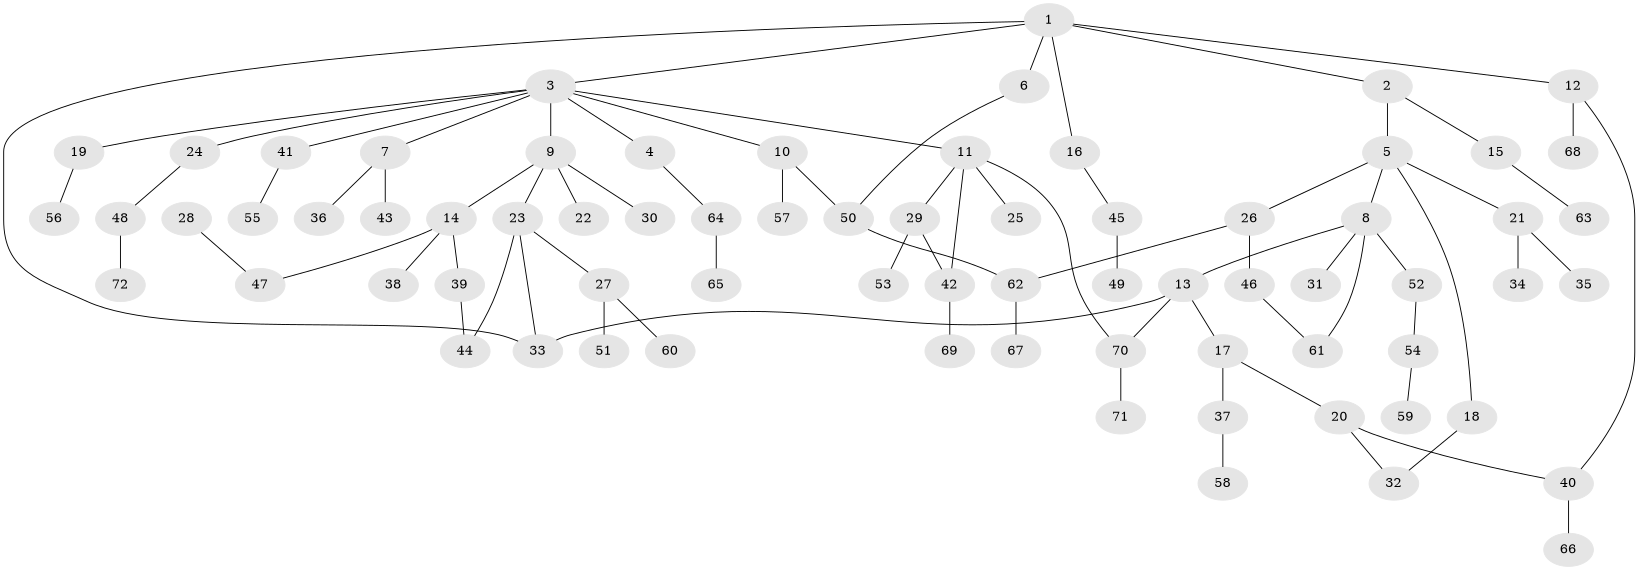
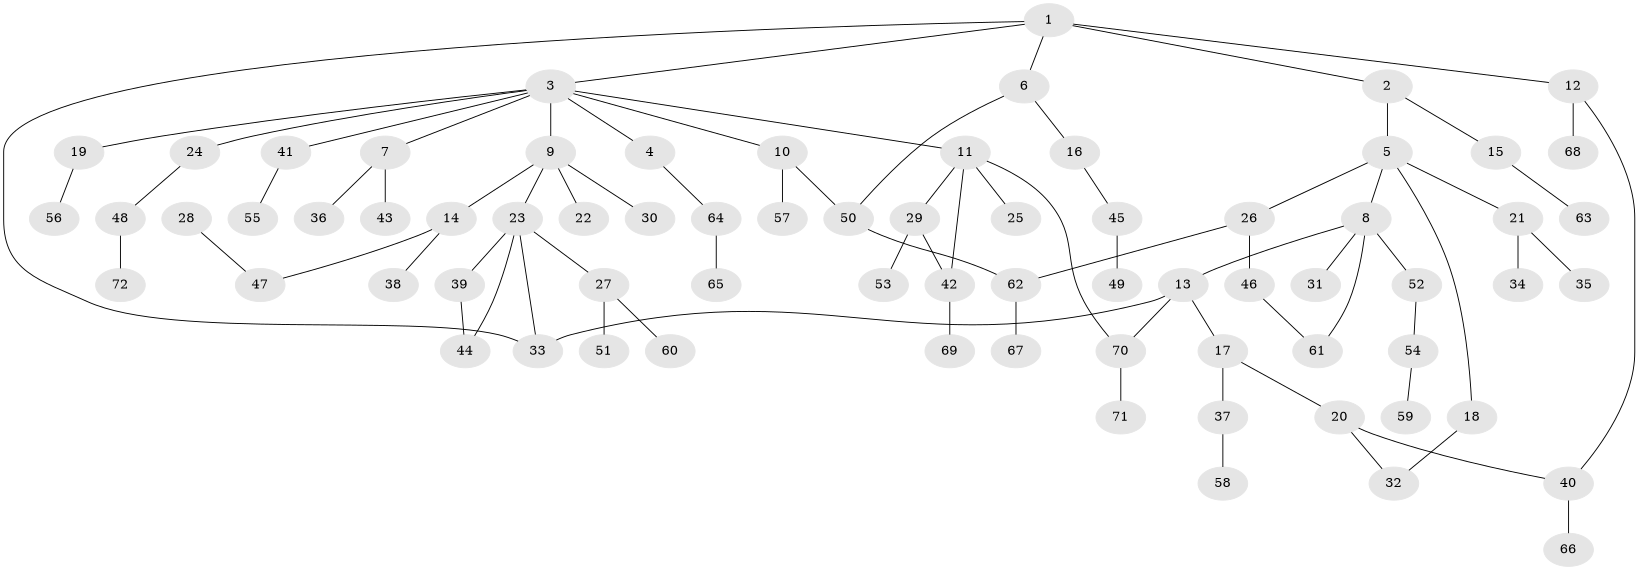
edge "1" -- "16": now "6" -- "16"
edge "14" -- "39": now "23" -- "39"
